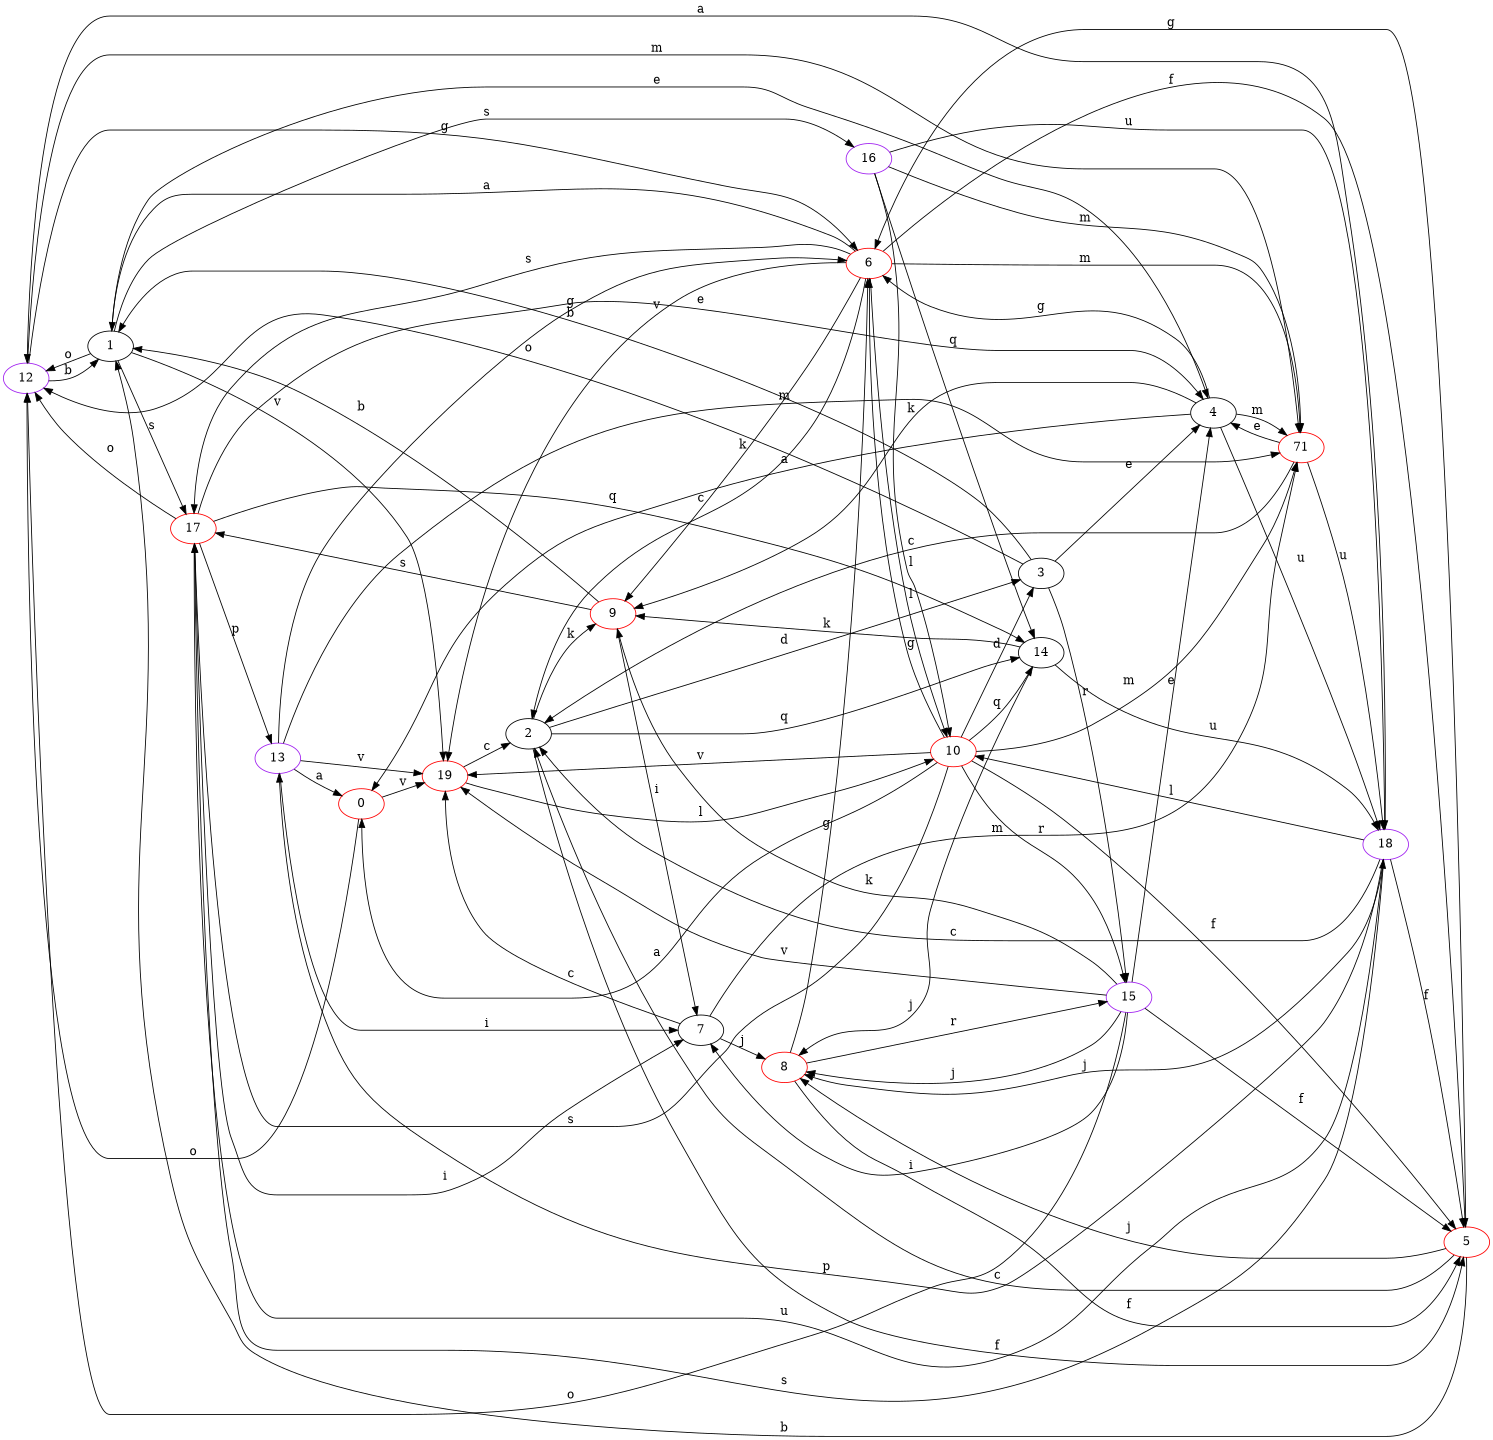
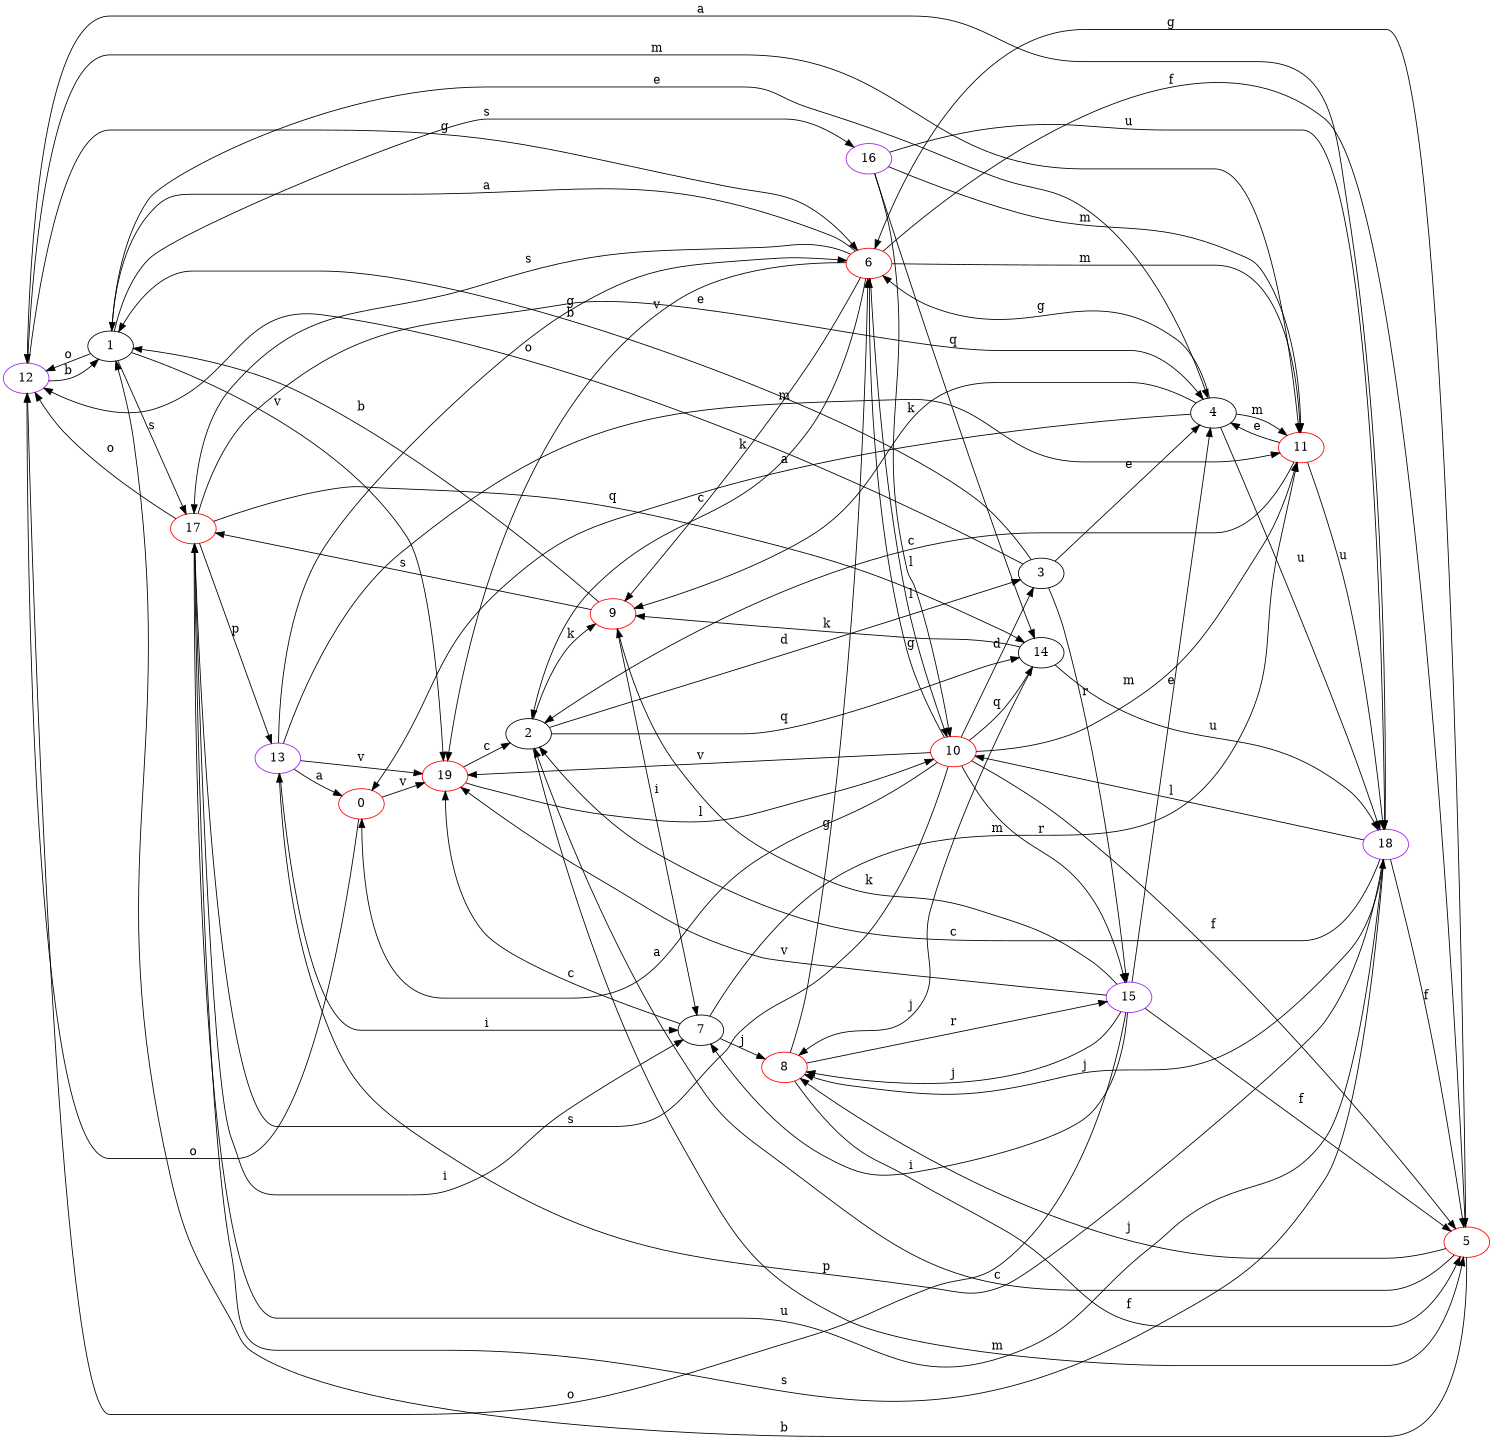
node "71": label "71" -> "11"
edge "2" -> "5": label "f" -> "m"
